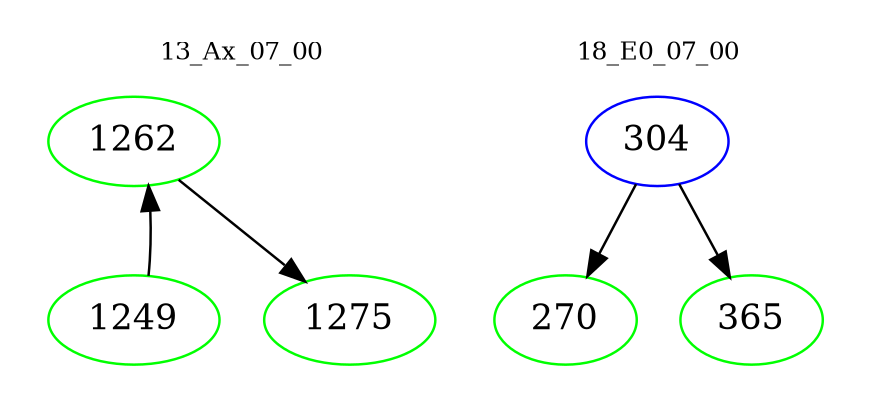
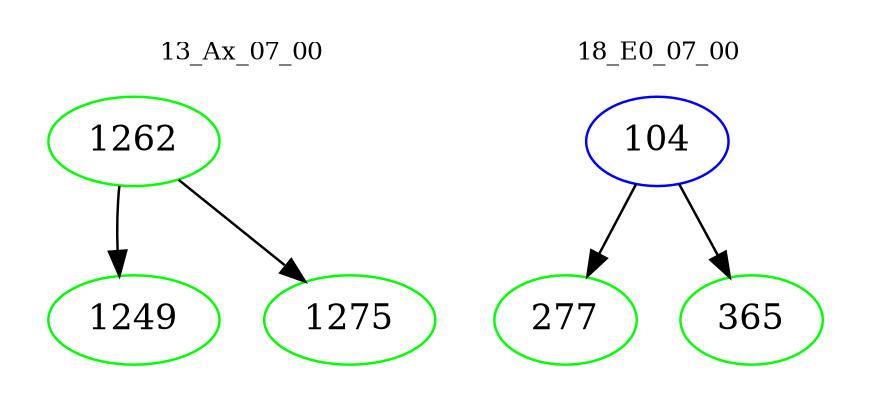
node "304": label "304" -> "104"
edge "1249" -> "1262": reversed
node "270": label "270" -> "277"
